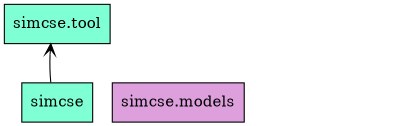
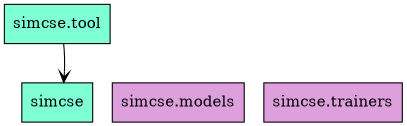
edge "simcse" -> "simcse.tool": reversed
node "simcse.trainers": added
